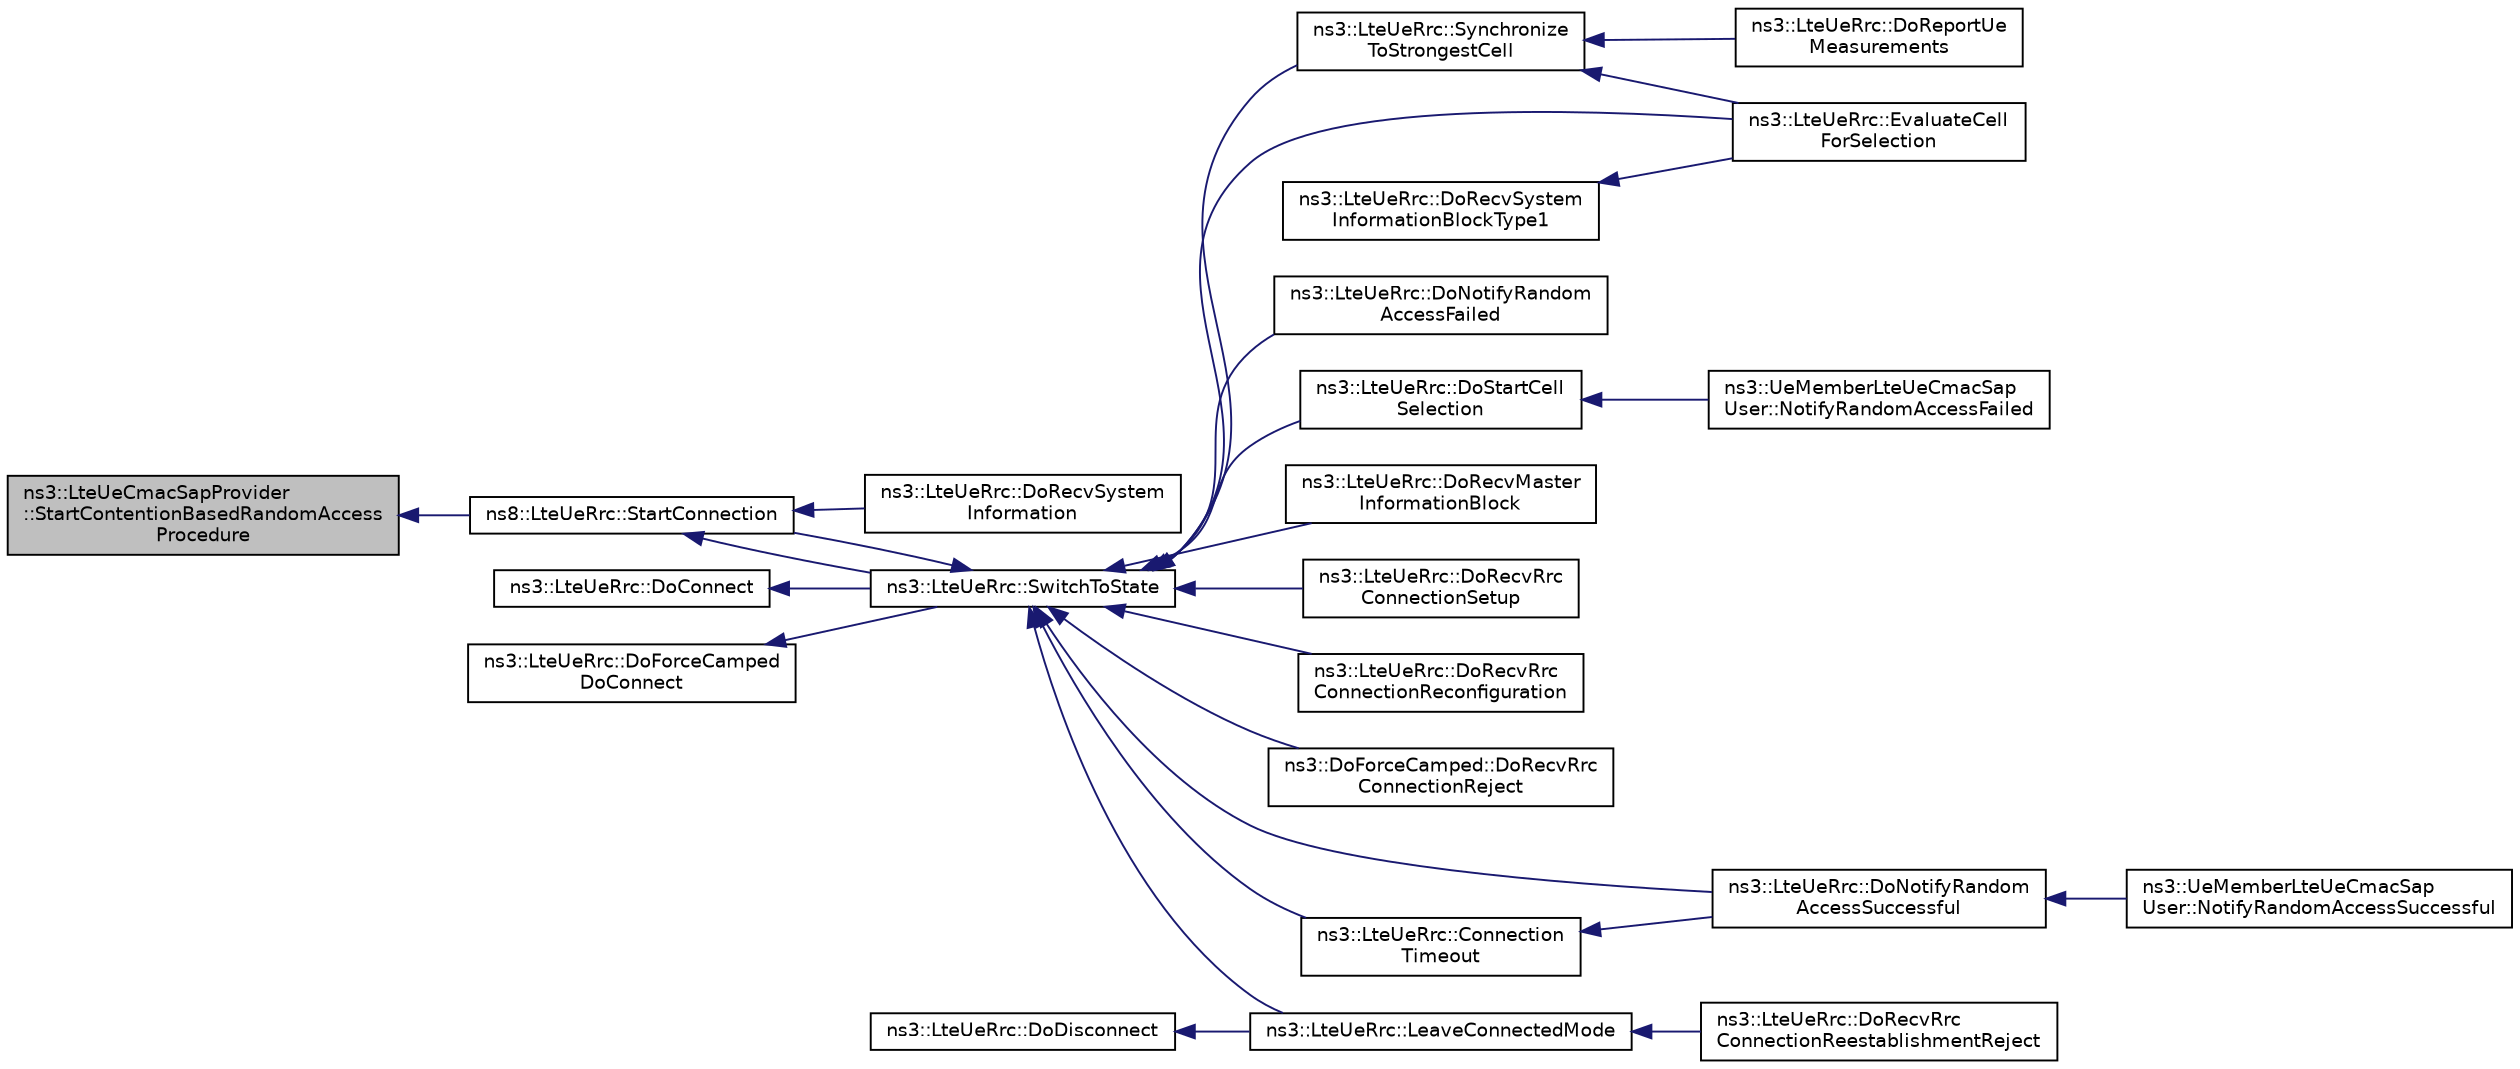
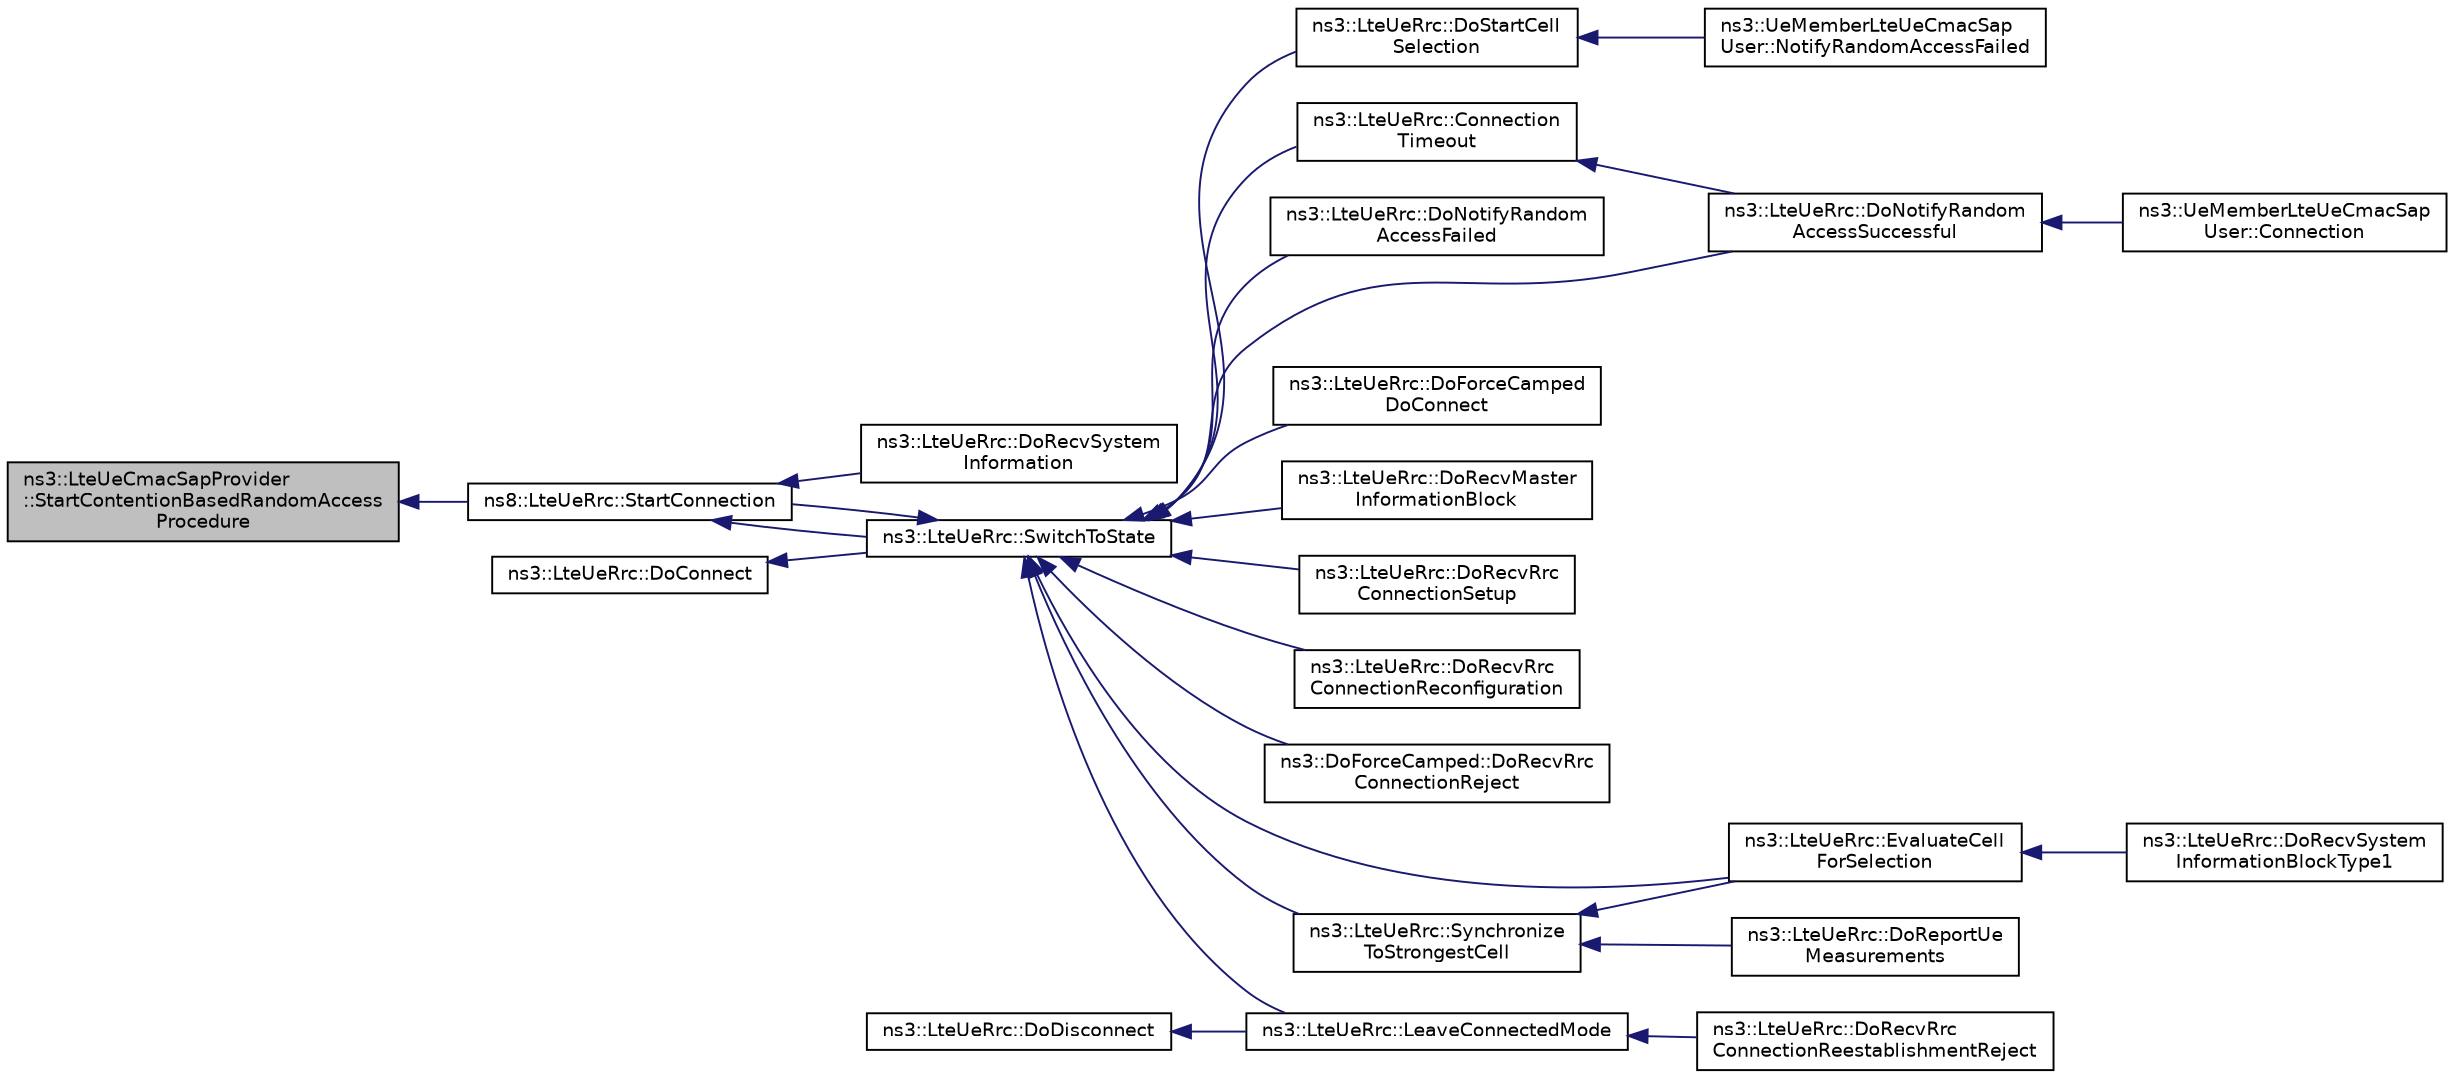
edge "ns3::LteUeRrc::EvaluateCell ForSelection" -> "ns3::LteUeRrc::DoRecvSystem InformationBlockType1": reversed
edge "ns3::LteUeRrc::SwitchToState" -> "ns3::LteUeRrc::DoForceCamped DoConnect": reversed
node "ns3::UeMemberLteUeCmacSap User::NotifyRandomAccessSuccessful": label "ns3::UeMemberLteUeCmacSap User::NotifyRandomAccessSuccessful" -> "ns3::UeMemberLteUeCmacSap User::Connection"
